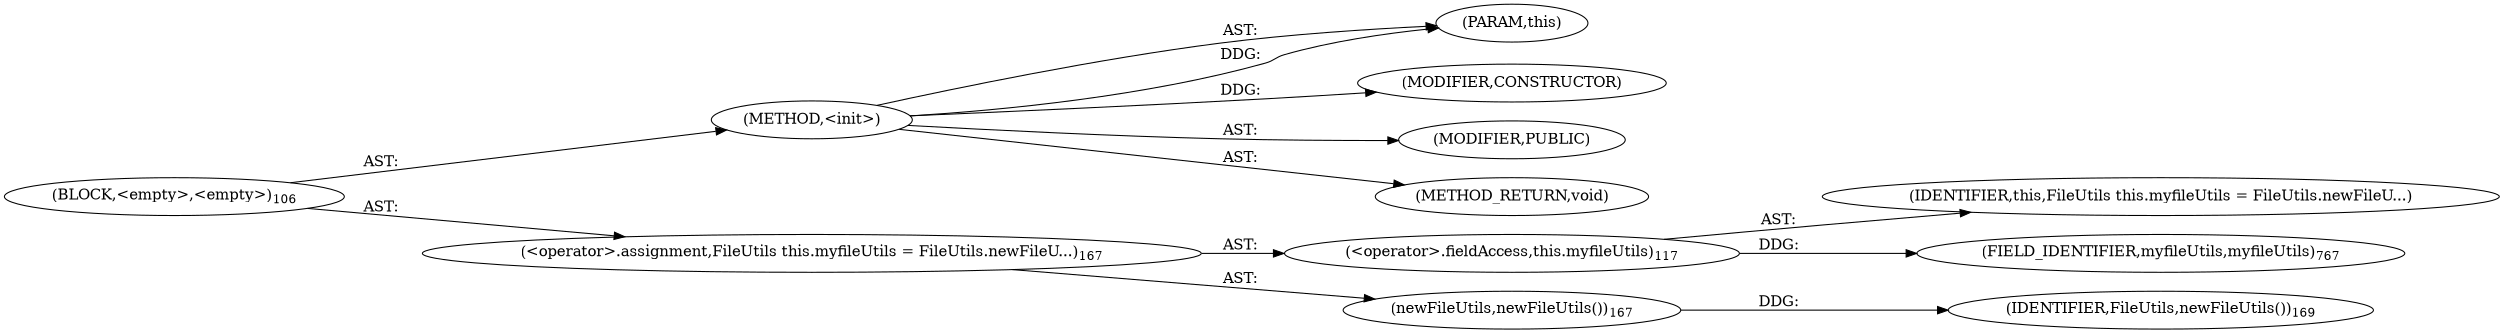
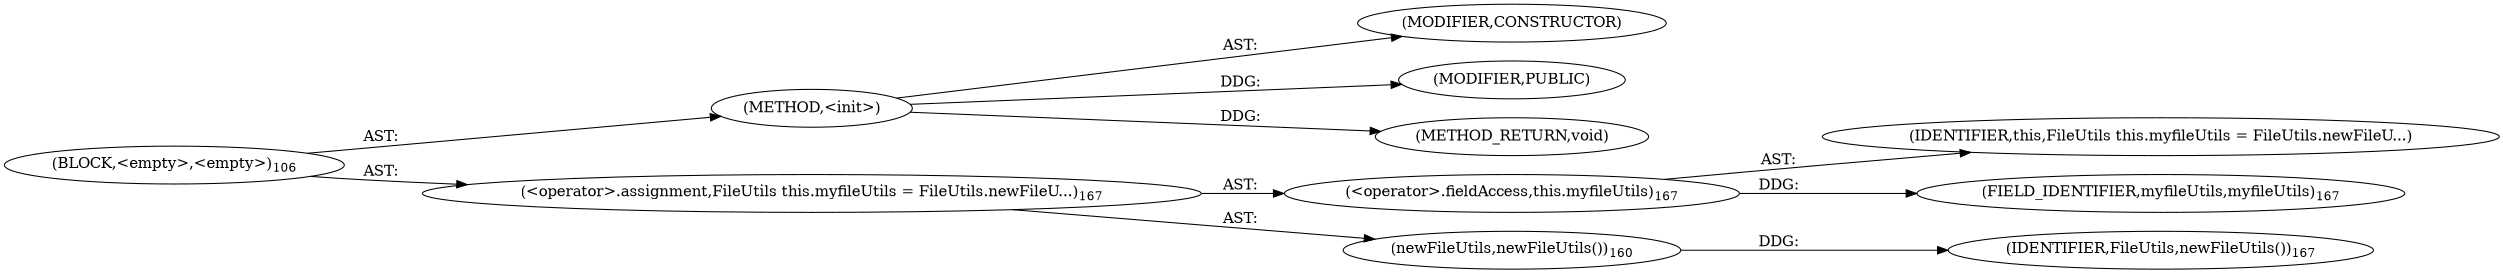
node "(PARAM,this)": removed
edge "(METHOD,<init>)" -> "(MODIFIER,CONSTRUCTOR)": label "DDG: " -> "AST: "
edge "(METHOD,<init>)" -> "(MODIFIER,PUBLIC)": label "AST: " -> "DDG: "
edge "(METHOD,<init>)" -> "(METHOD_RETURN,void)": label "AST: " -> "DDG: "
node "(<operator>.fieldAccess,this.myfileUtils)": text "117" -> "167"
node "(FIELD_IDENTIFIER,myfileUtils,myfileUtils)": text "767" -> "167"
node "(newFileUtils,newFileUtils())": text "167" -> "160"
node "(IDENTIFIER,FileUtils,newFileUtils())": text "169" -> "167"
